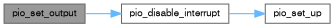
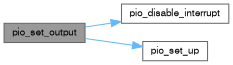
edge "pio_disable_interrupt" -> "pio_set_up": now "pio_set_output" -> "pio_set_up"
